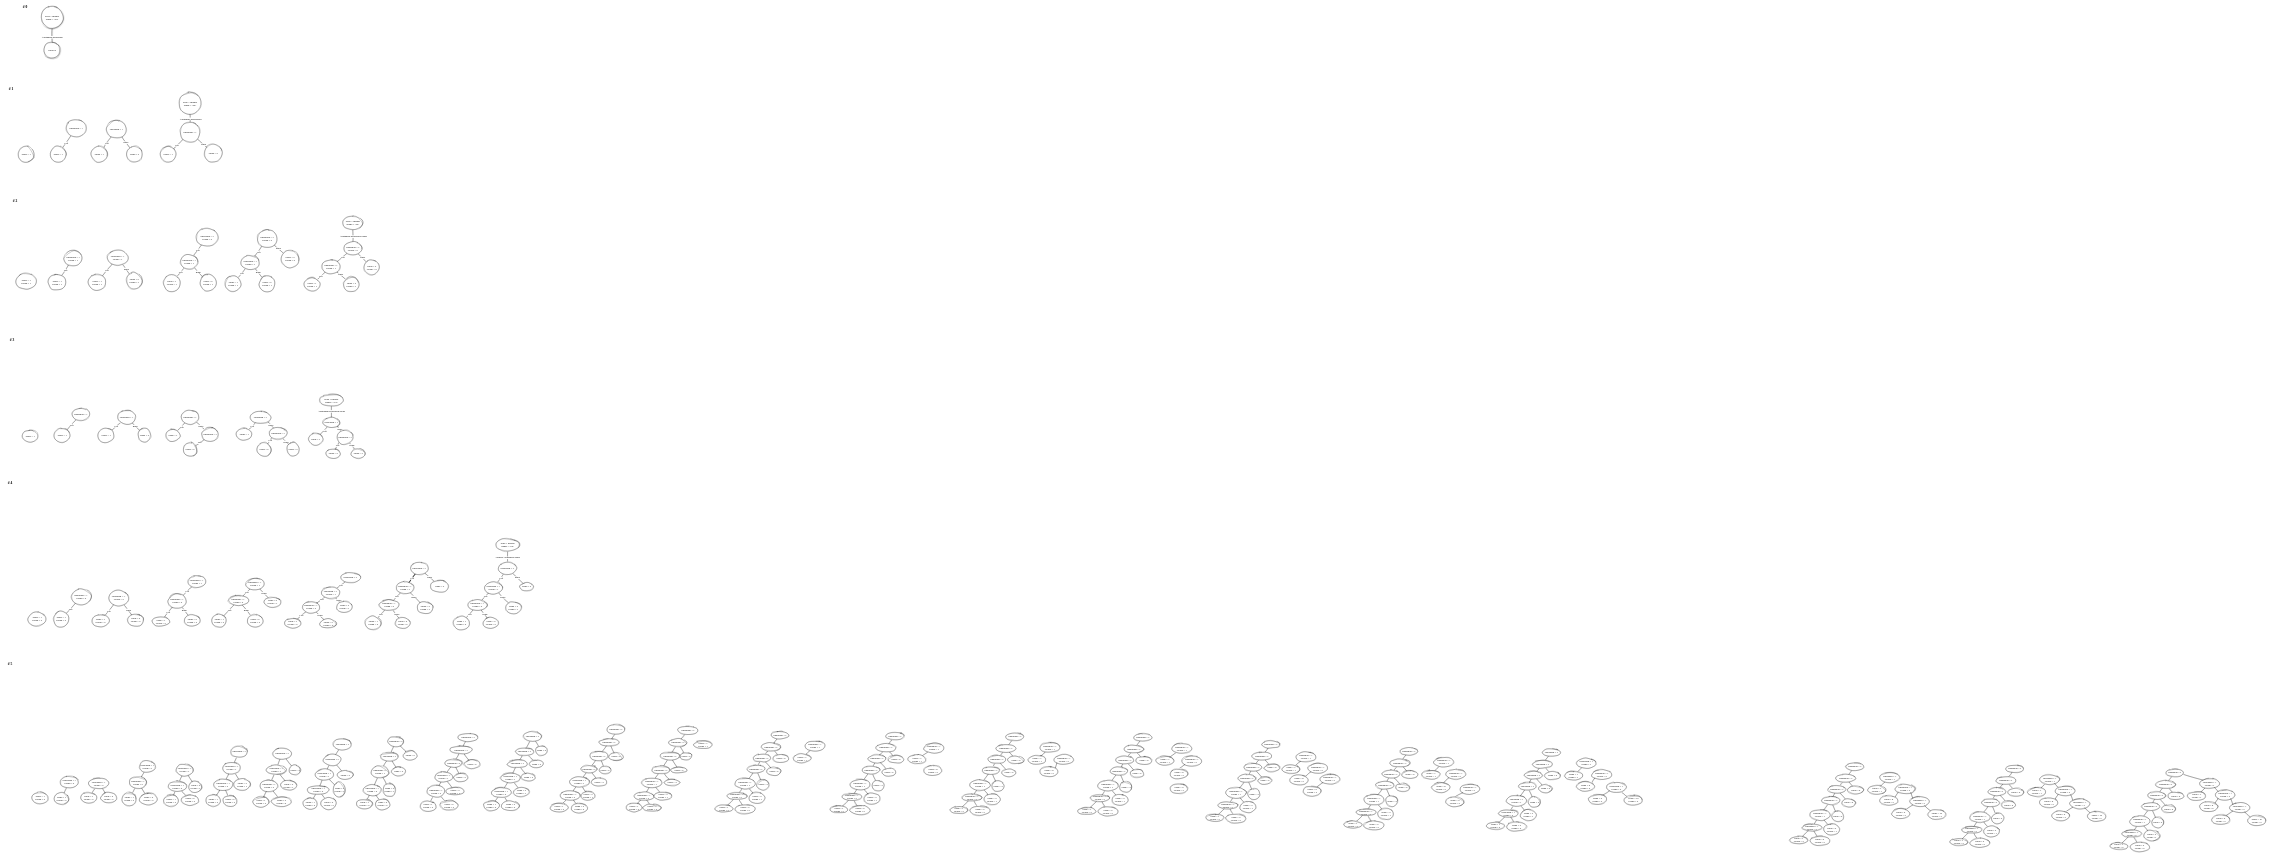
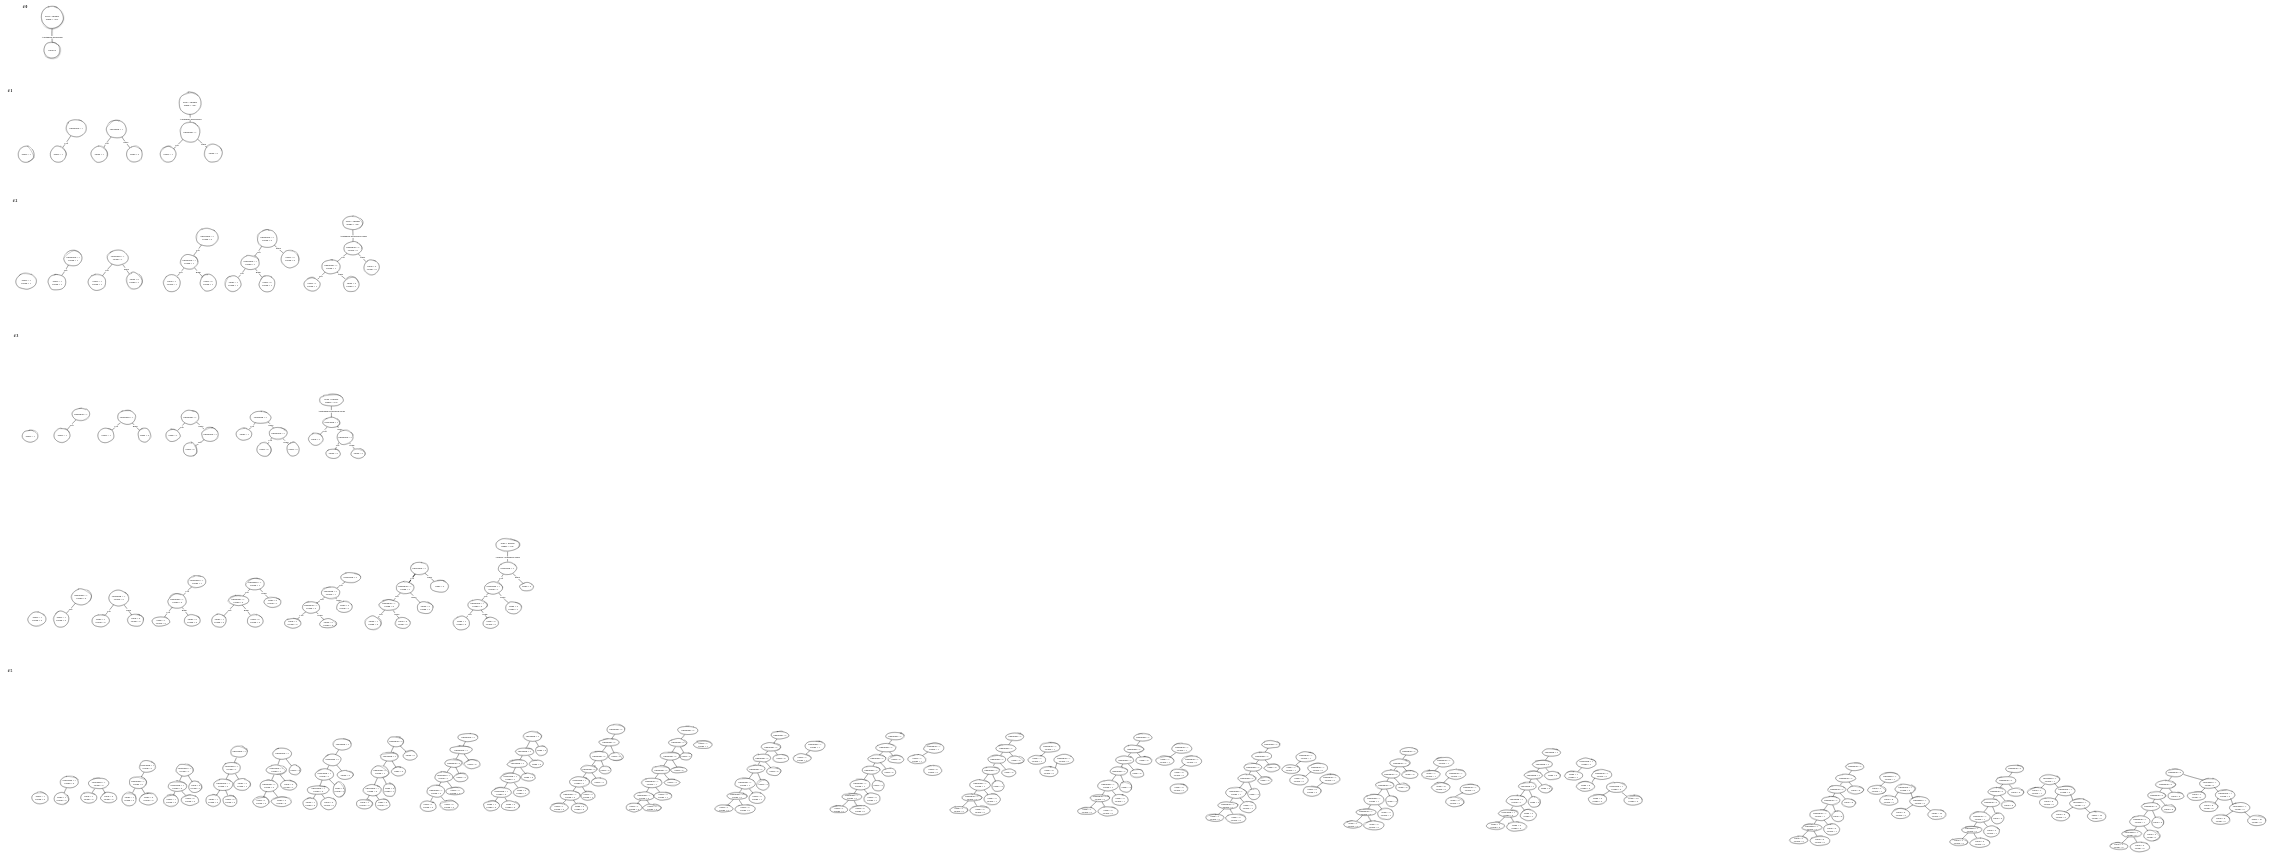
node "# 1": moved (11, 89) -> (10, 91)
node "# 3": moved (12, 340) -> (16, 336)
node "# 4": removed
node "# 5": moved (10, 664) -> (10, 671)
